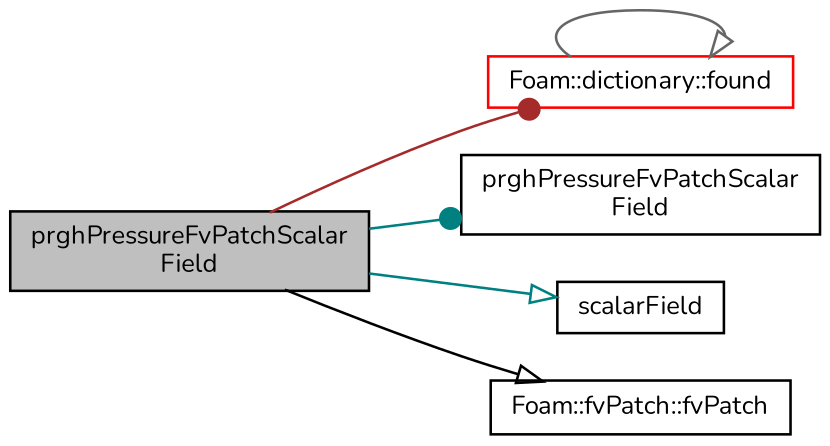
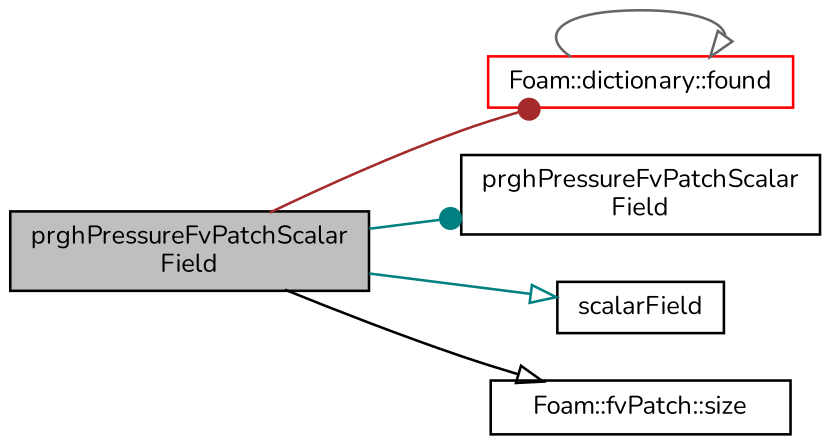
node "Foam::fvPatch::fvPatch": label "Foam::fvPatch::fvPatch" -> "Foam::fvPatch::size"
